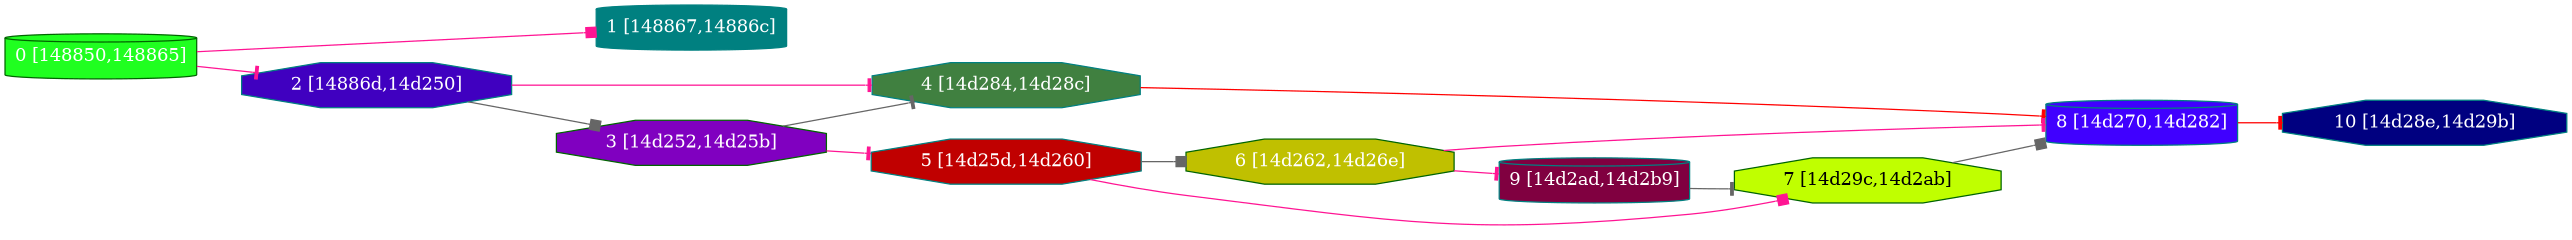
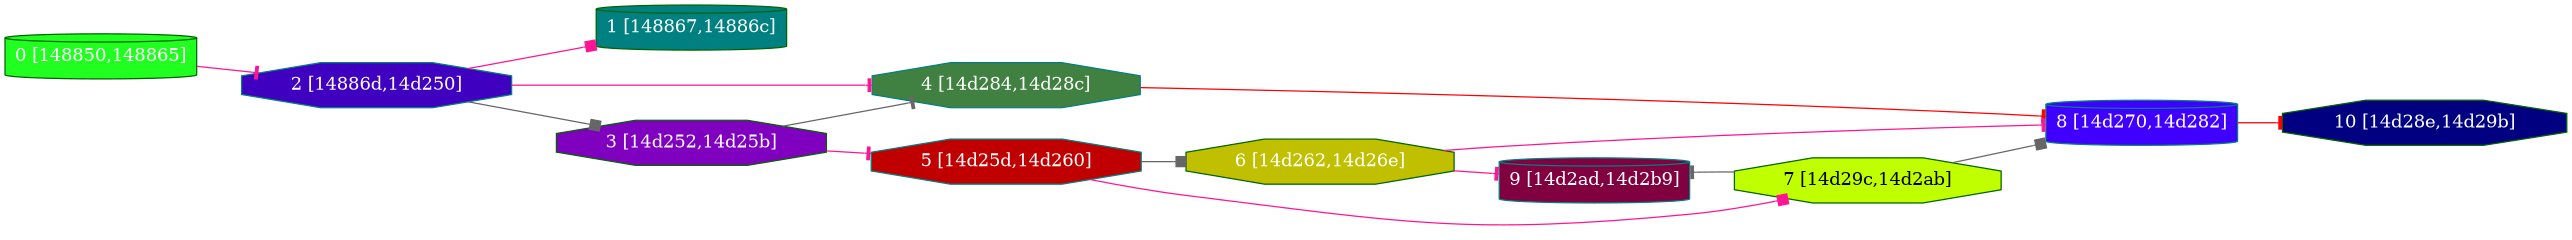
node "1 [148867,14886c]": color teal -> darkgreen
edge "0 [148850,148865]" -> "1 [148867,14886c]": now "2 [14886d,14d250]" -> "1 [148867,14886c]"
node "10 [14d28e,14d29b]": color teal -> darkgreen
edge "9 [14d2ad,14d2b9]" -> "7 [14d29c,14d2ab]": reversed
